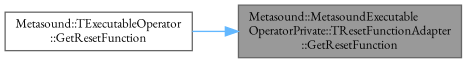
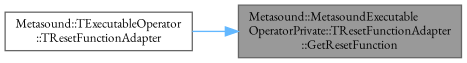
node "Metasound::TExecutableOperator ::GetResetFunction": label "Metasound::TExecutableOperator ::GetResetFunction" -> "Metasound::TExecutableOperator ::TResetFunctionAdapter"
